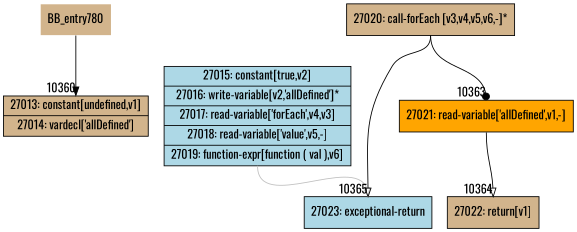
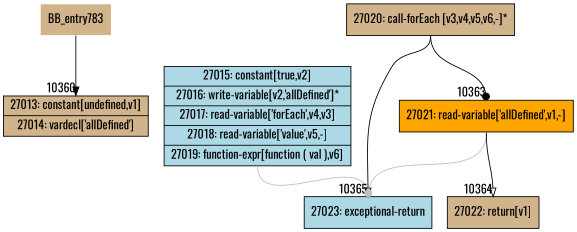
node "BB_entry780": label "BB_entry780" -> "BB_entry783"
edge "27021: read-variable['allDefined',v1,-]" -> "27023: exceptional-return": added
